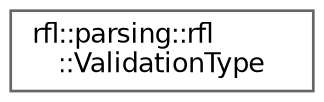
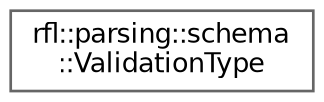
node "rfl::parsing::rfl ::ValidationType": label "rfl::parsing::rfl ::ValidationType" -> "rfl::parsing::schema ::ValidationType"
